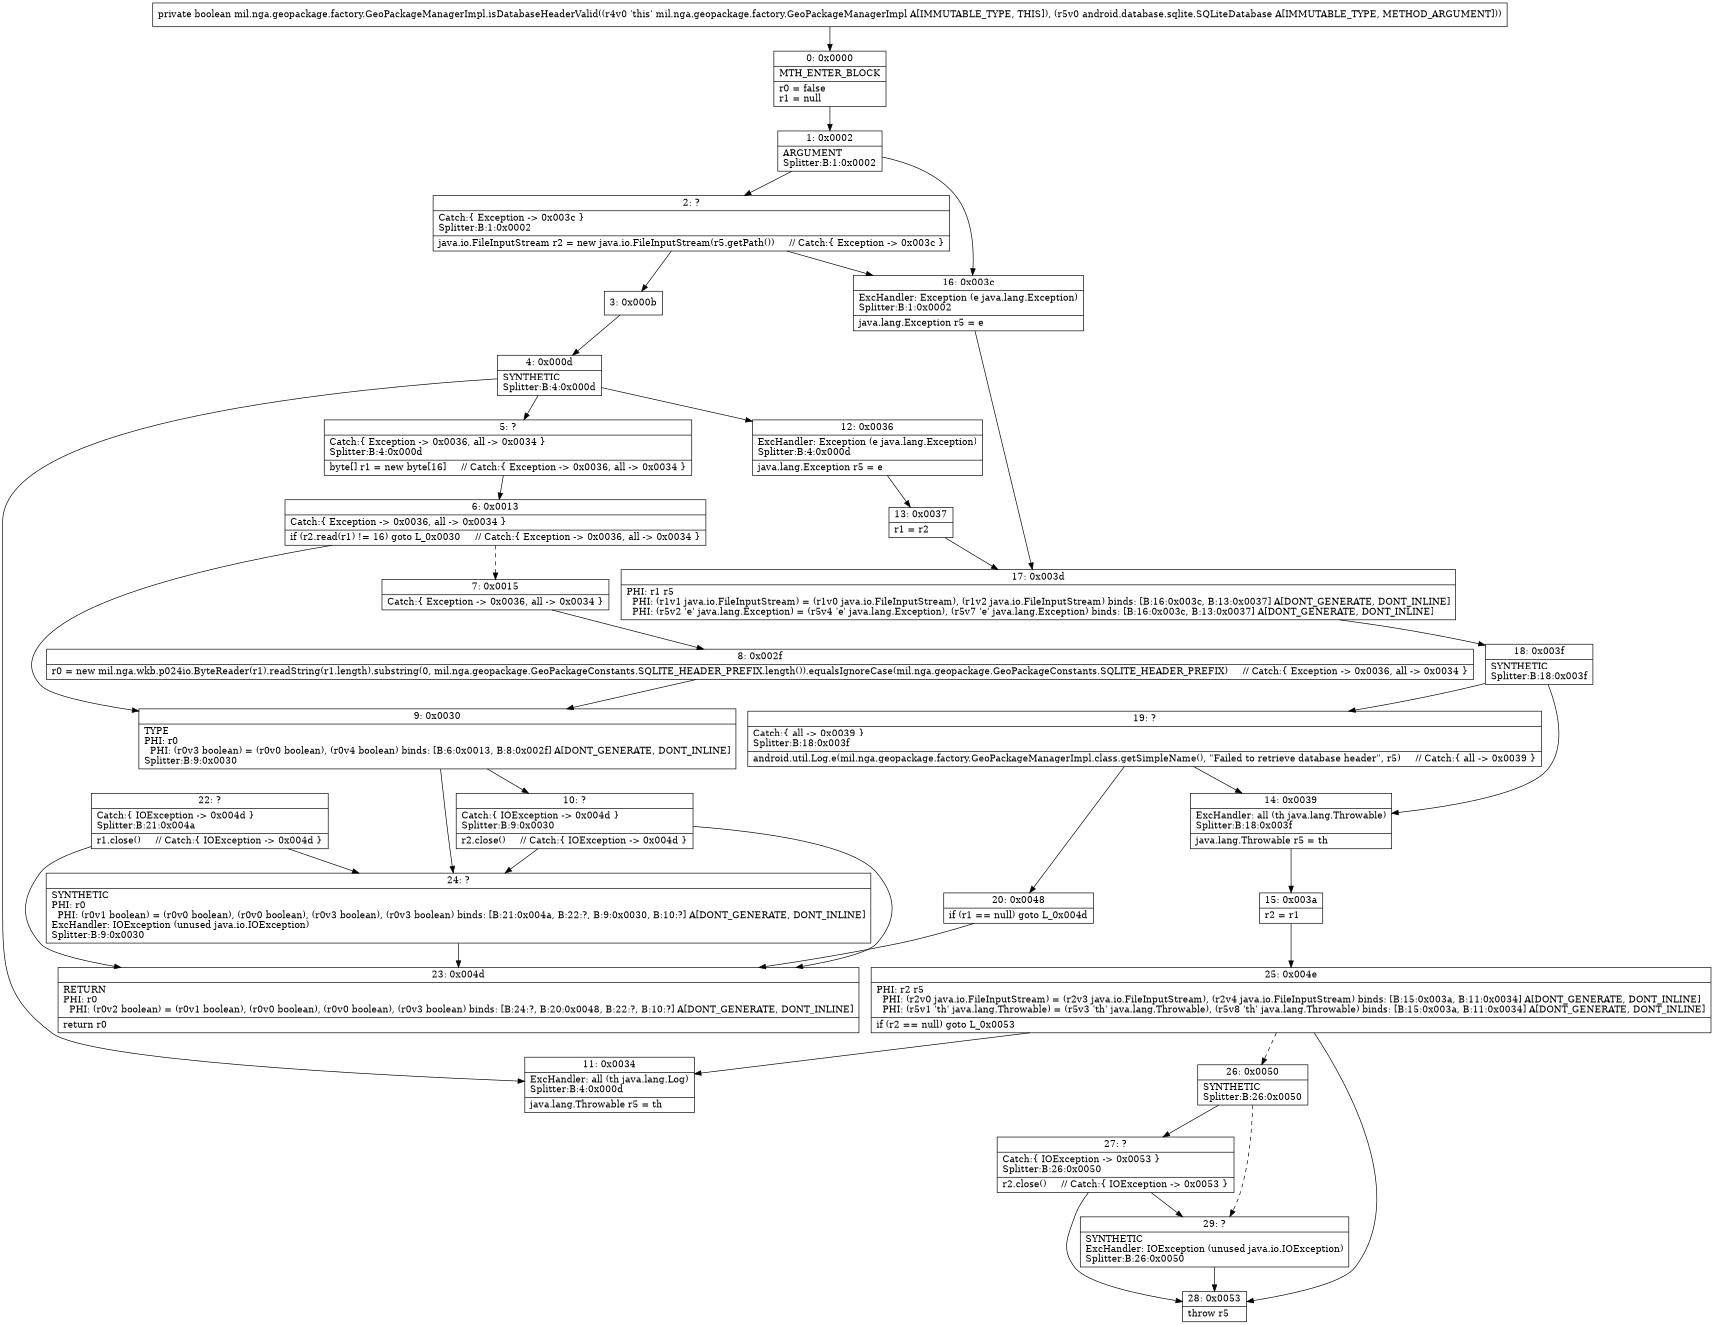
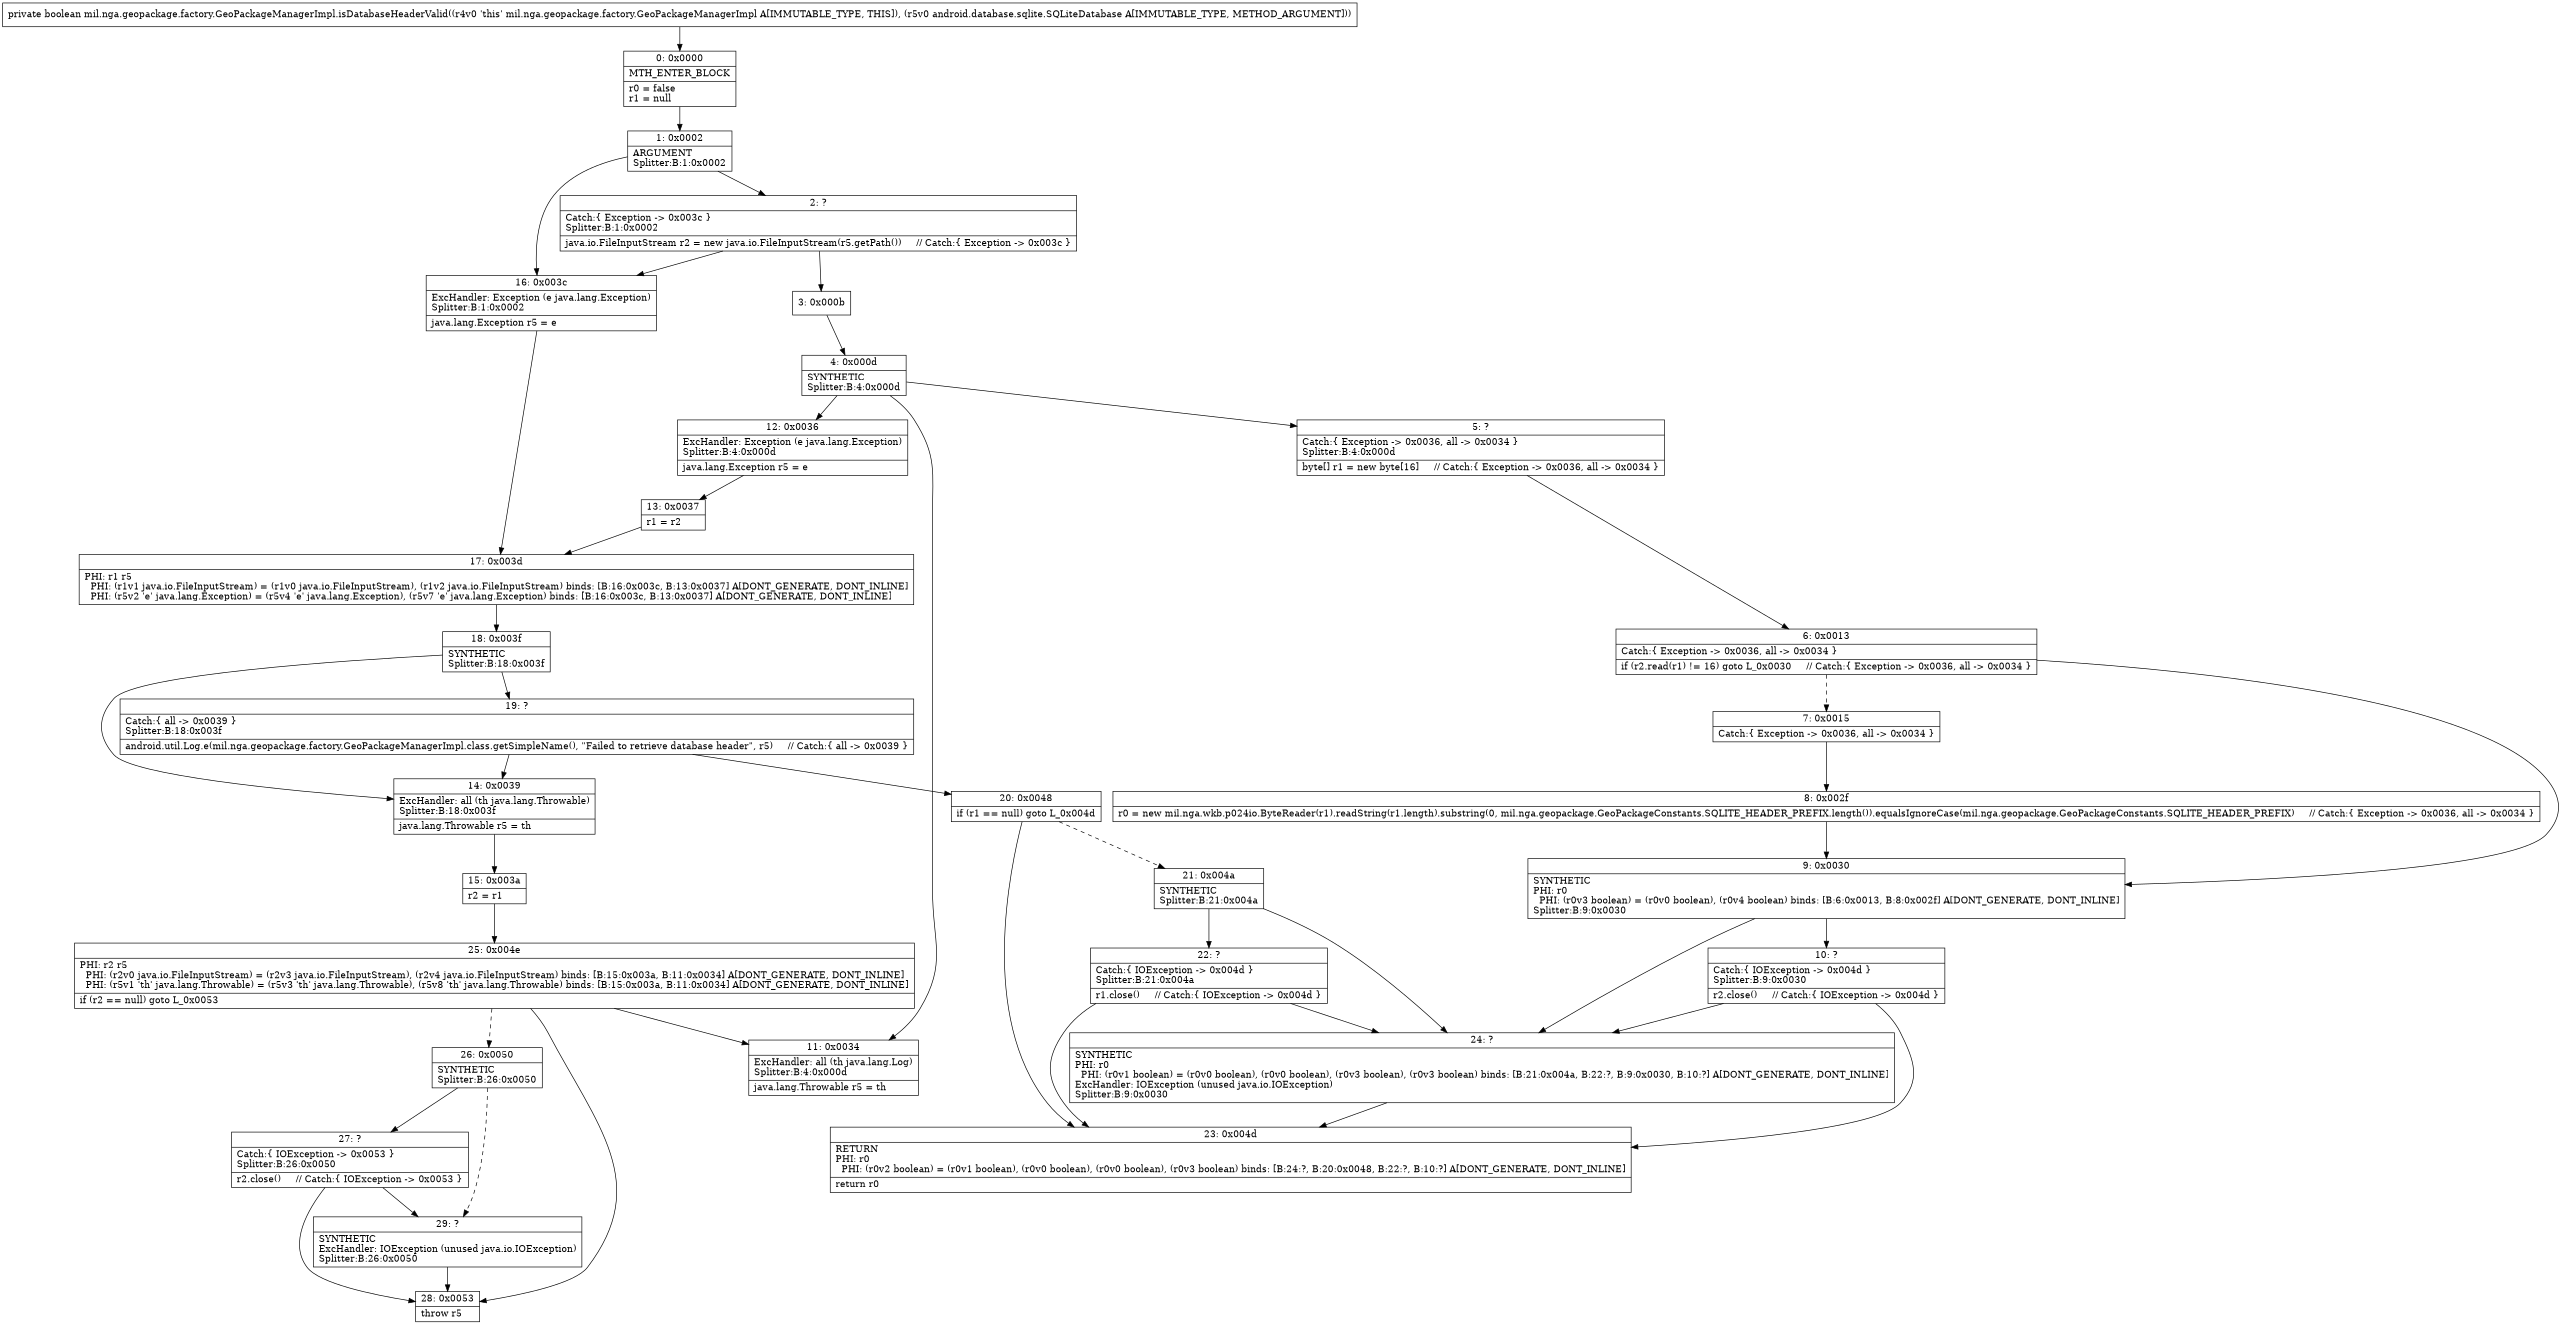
node "9: 0x0030": text "TYPE" -> "SYNTHETIC"
node "21: 0x004a": added
